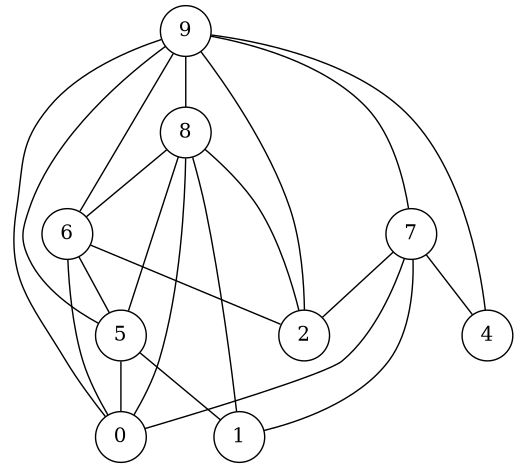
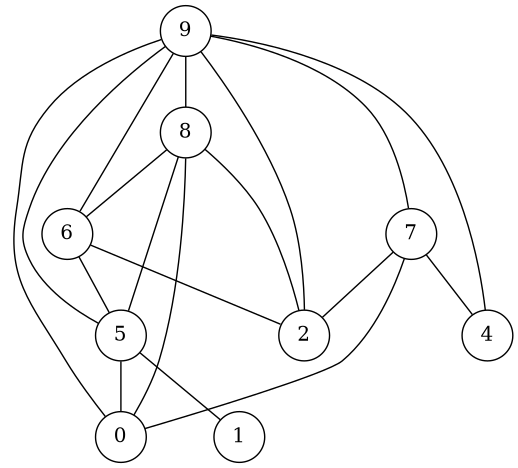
edge "8" -- "1": removed
edge "6" -- "0": removed
edge "7" -- "1": removed
